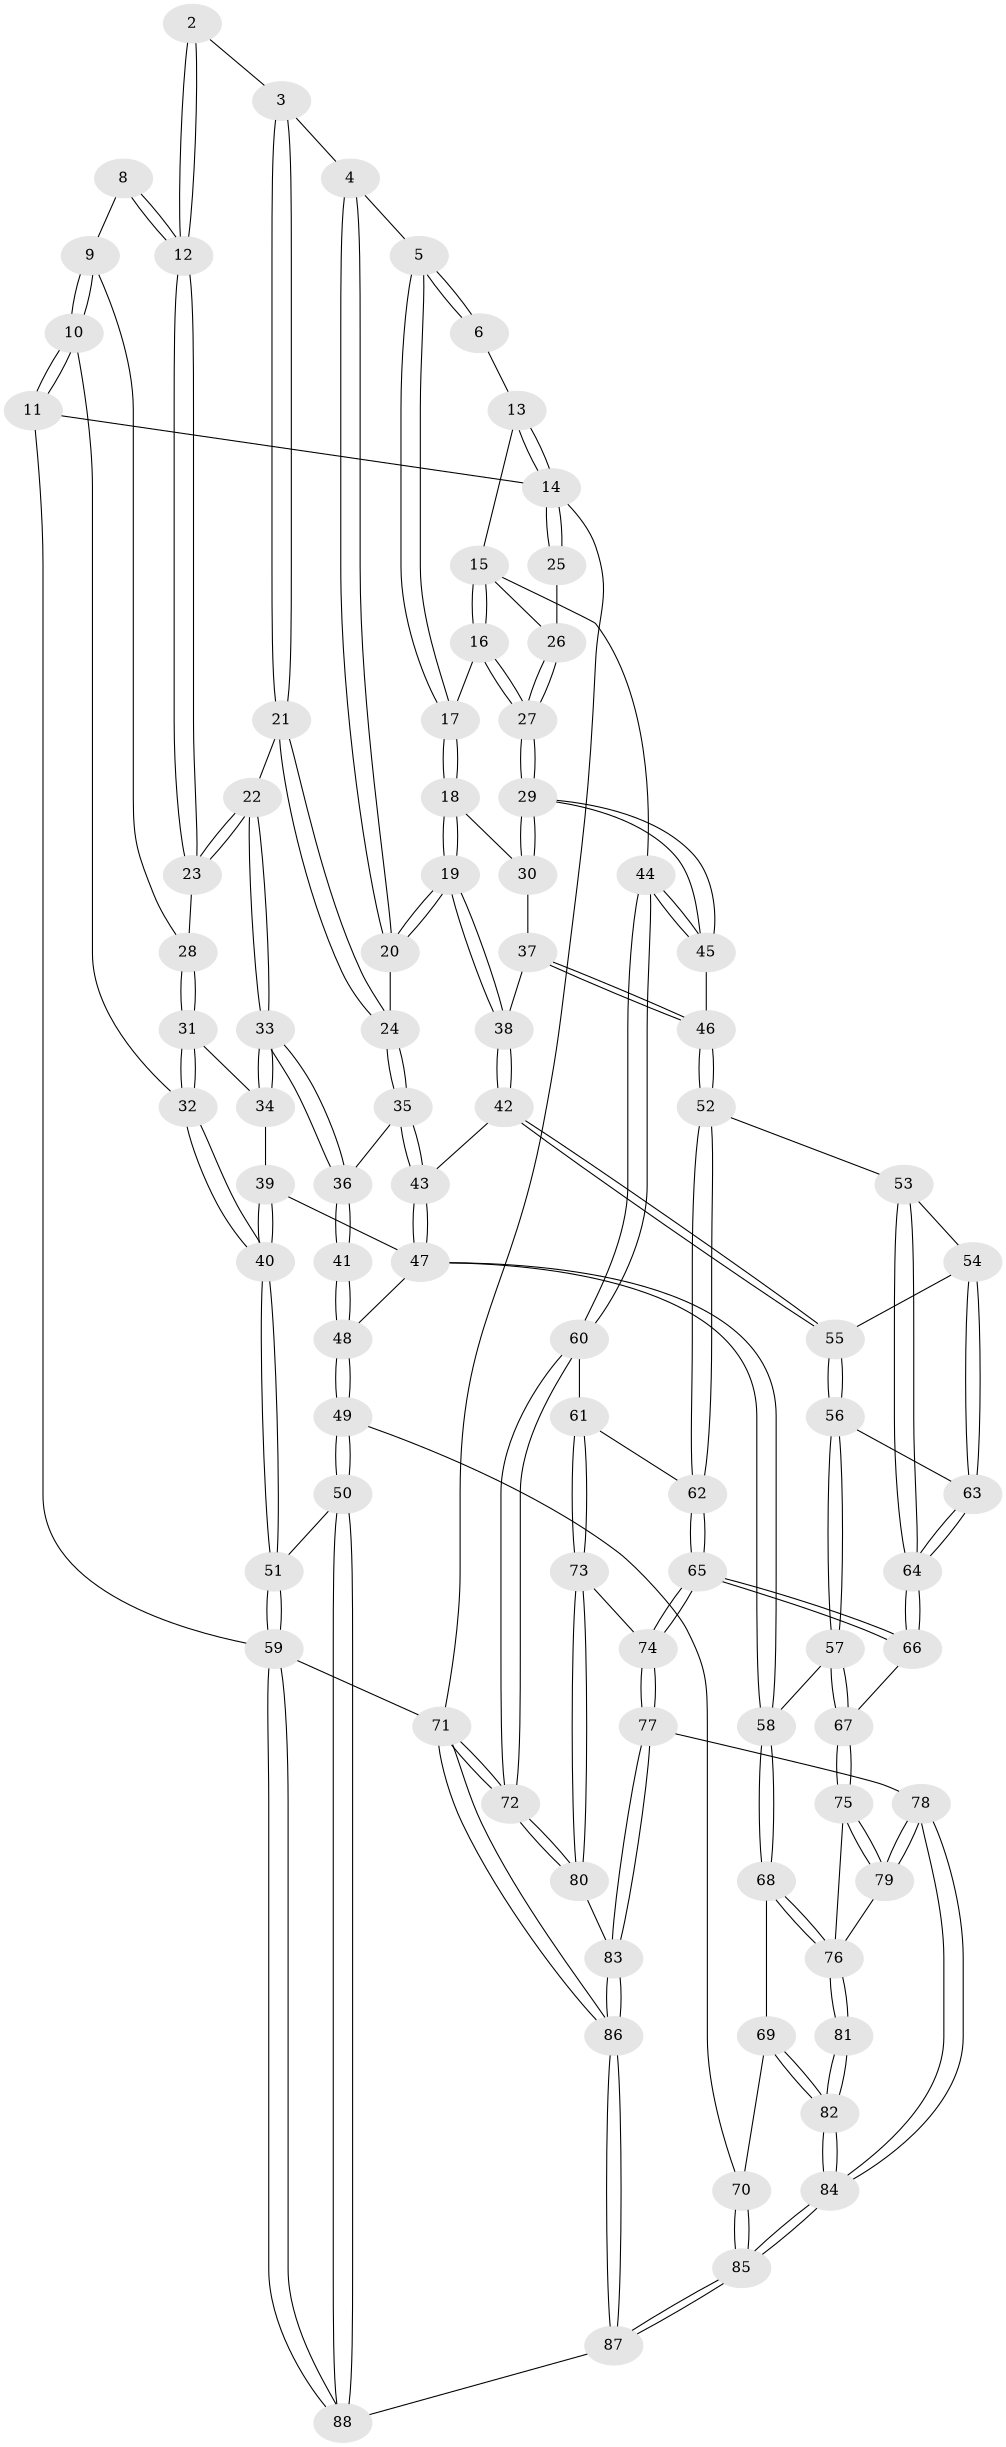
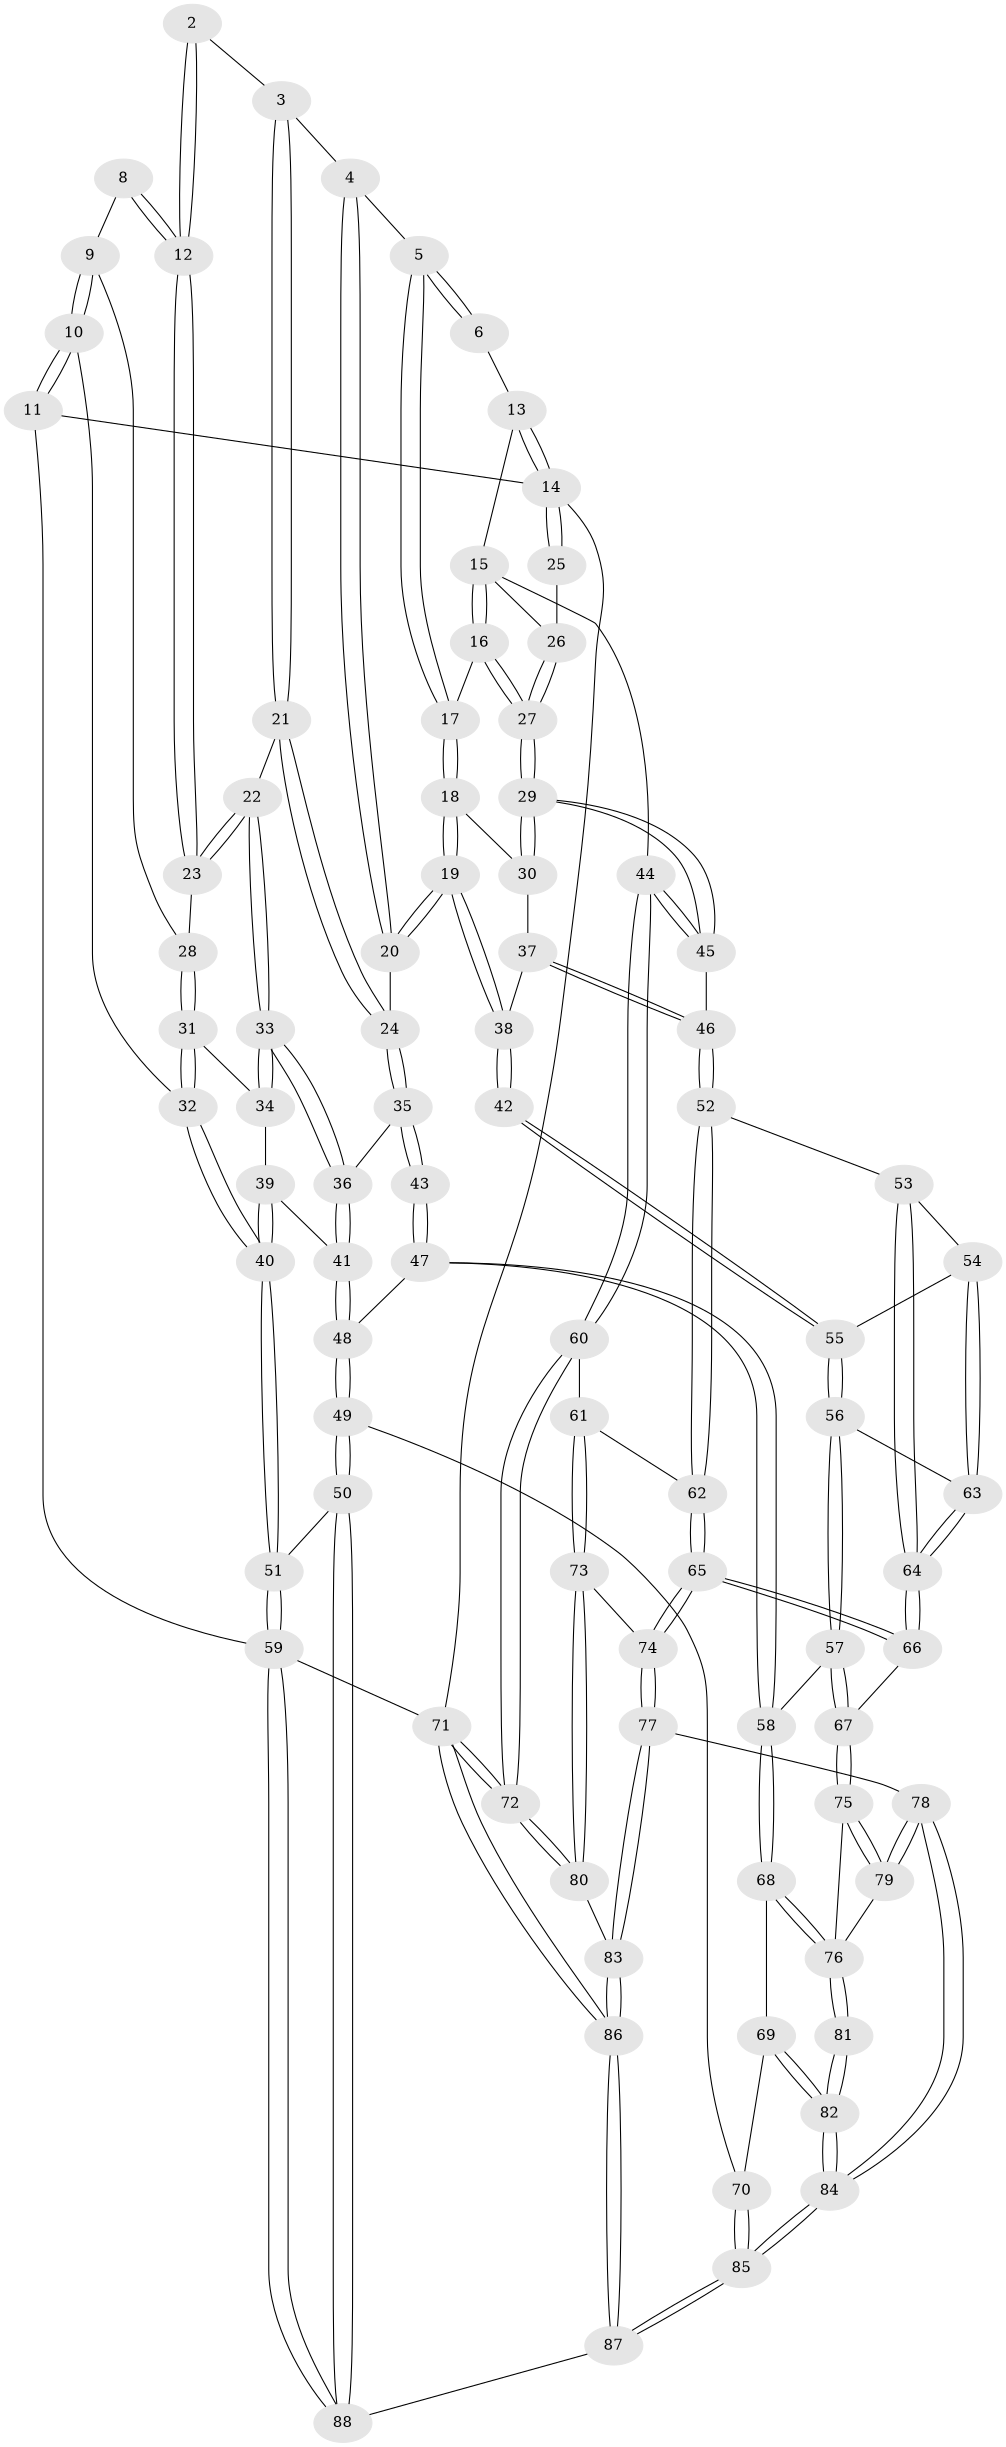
edge "42" -- "43": removed
edge "39" -- "47": now "39" -- "41"
